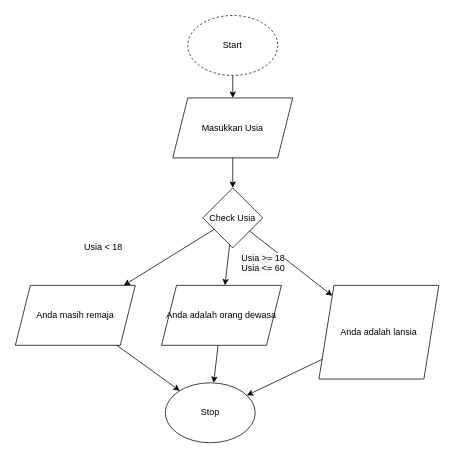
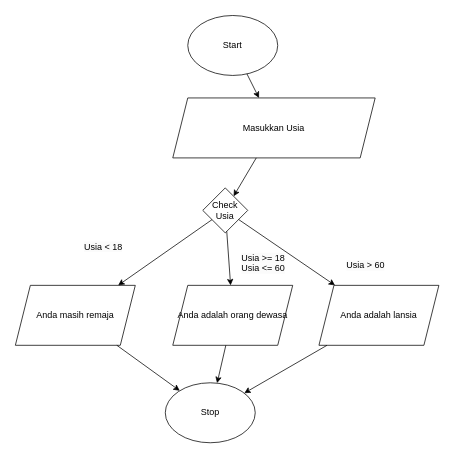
node "Start": style dashed -> solid
node "Masukkan Usia": size 120x60 -> 203x60
node "Check Usia": size 60x60 -> 45x45
node "Usia > 60": added
node "Anda adalah orang dewasa": moved (222, 315) -> (233, 315)
node "Anda adalah lansia": size 120x94 -> 120x60
